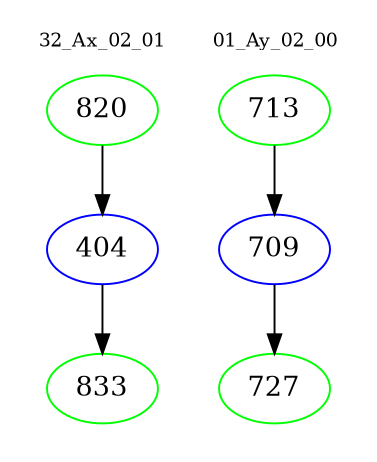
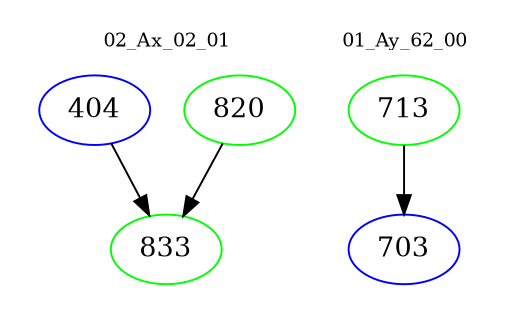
cluster "32_Ax_02_01": label "32_Ax_02_01" -> "02_Ax_02_01"
cluster "01_Ay_02_00": label "01_Ay_02_00" -> "01_Ay_62_00"
edge "820" -> "404": now "820" -> "833"
node "709": label "709" -> "703"
node "727": removed
